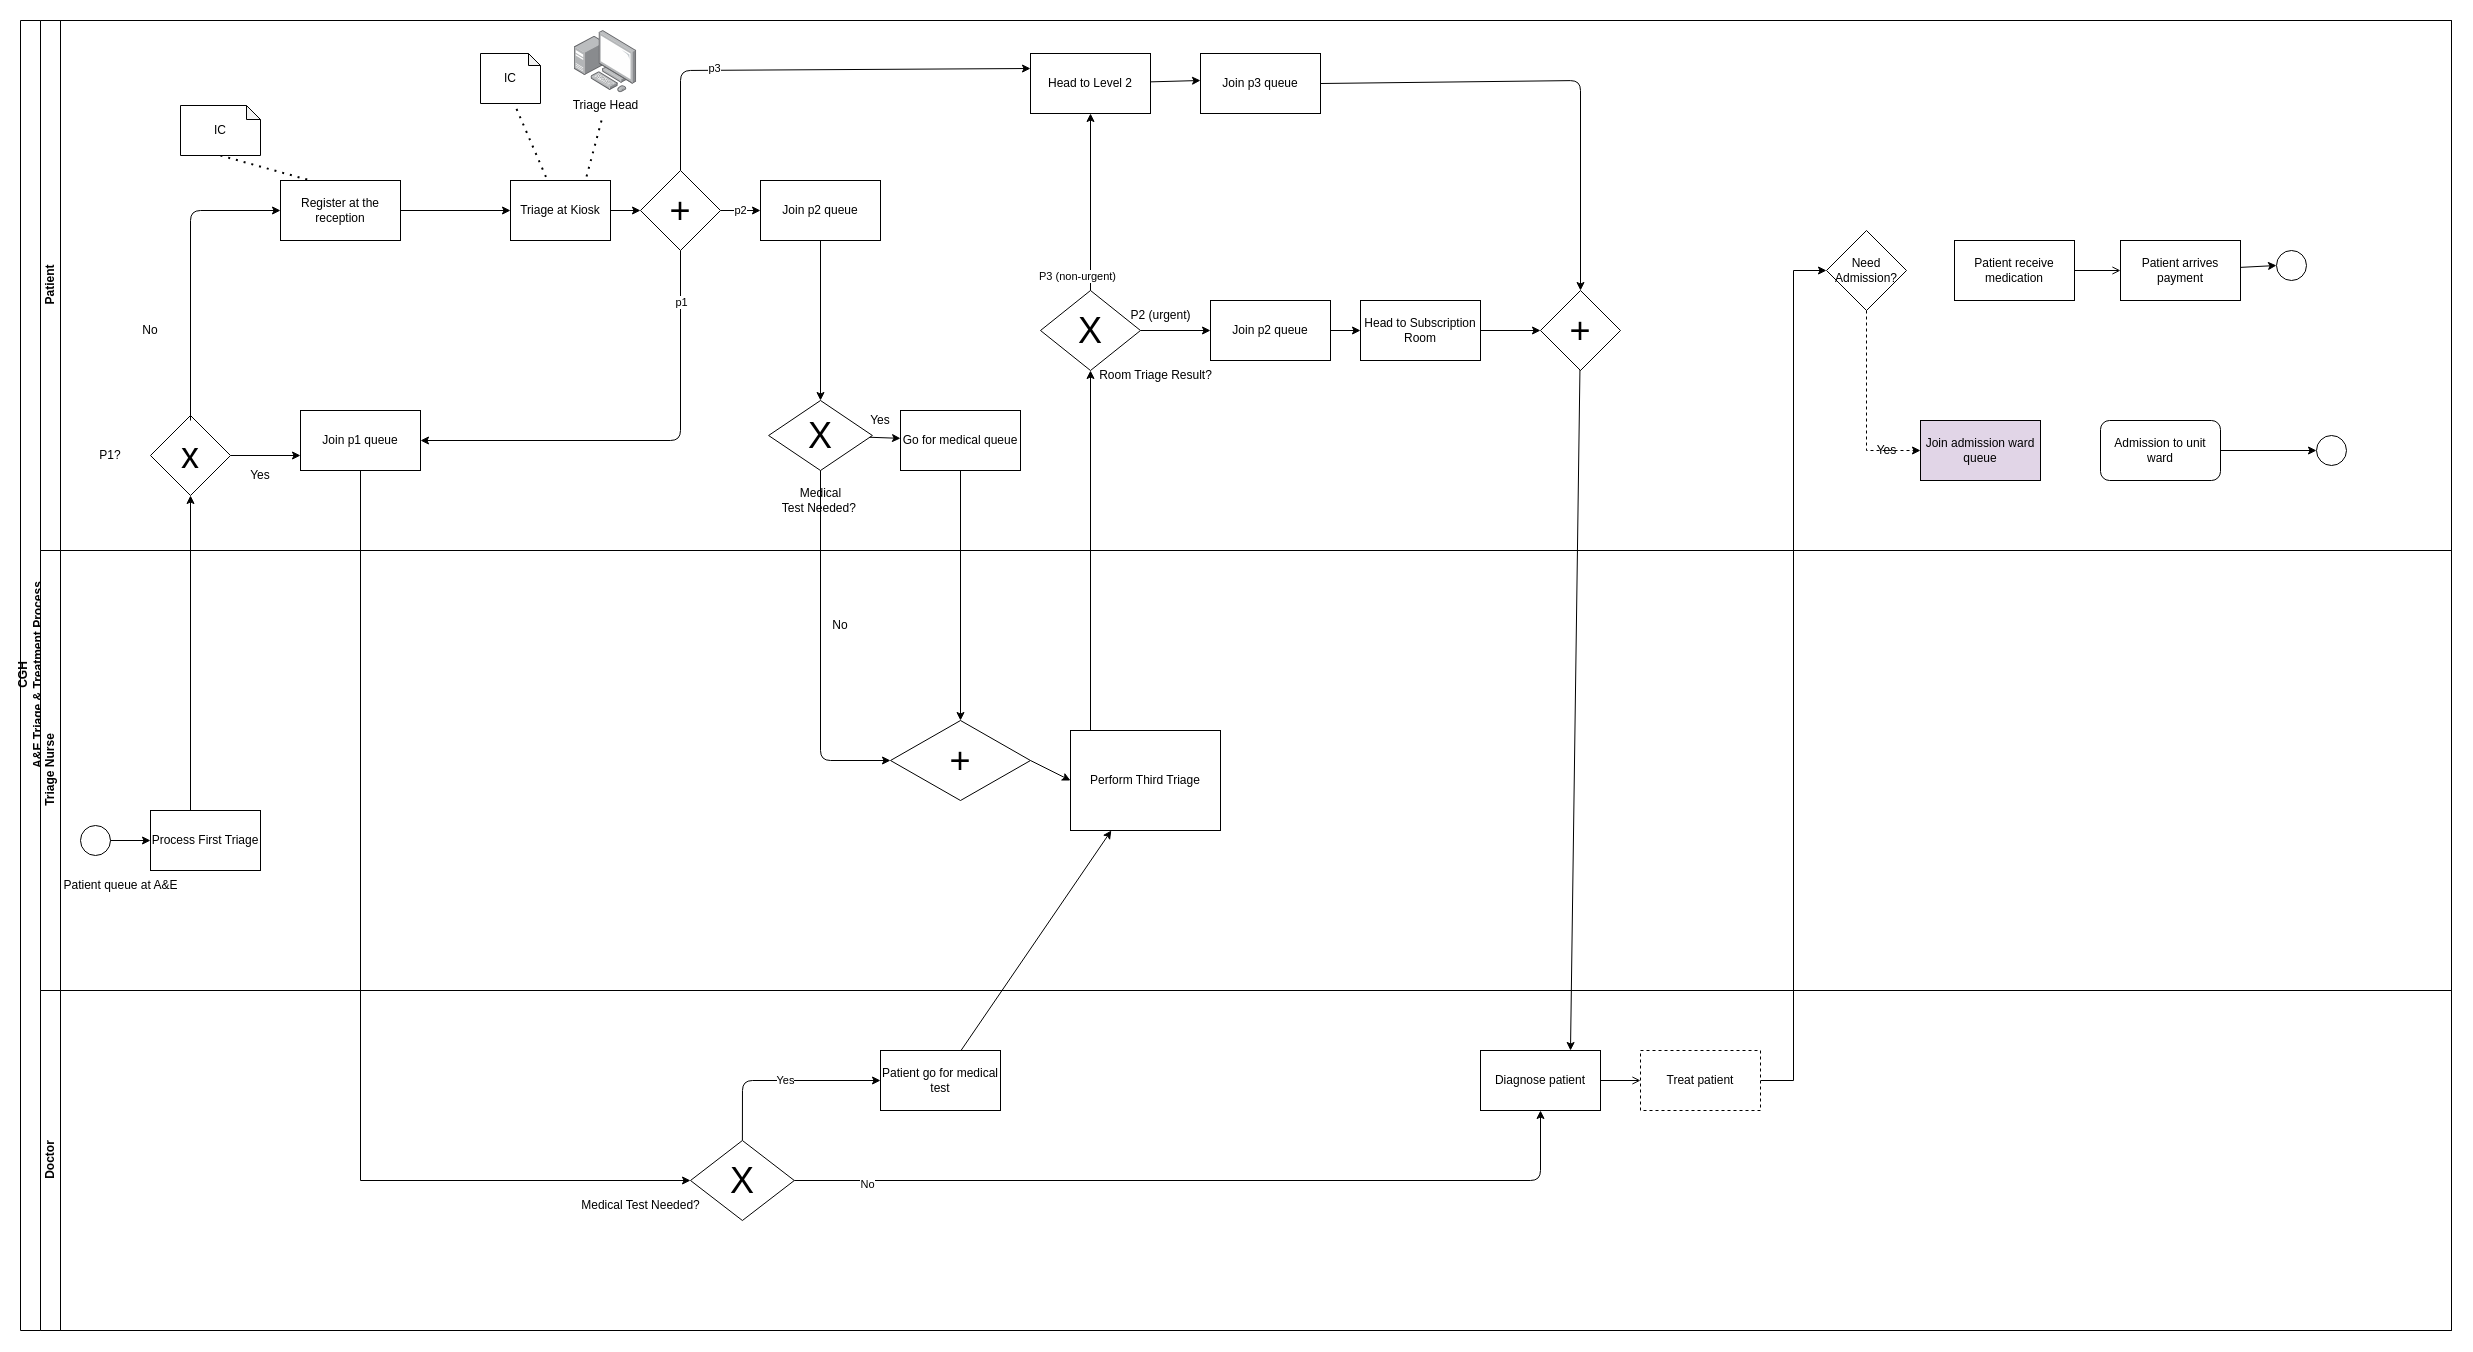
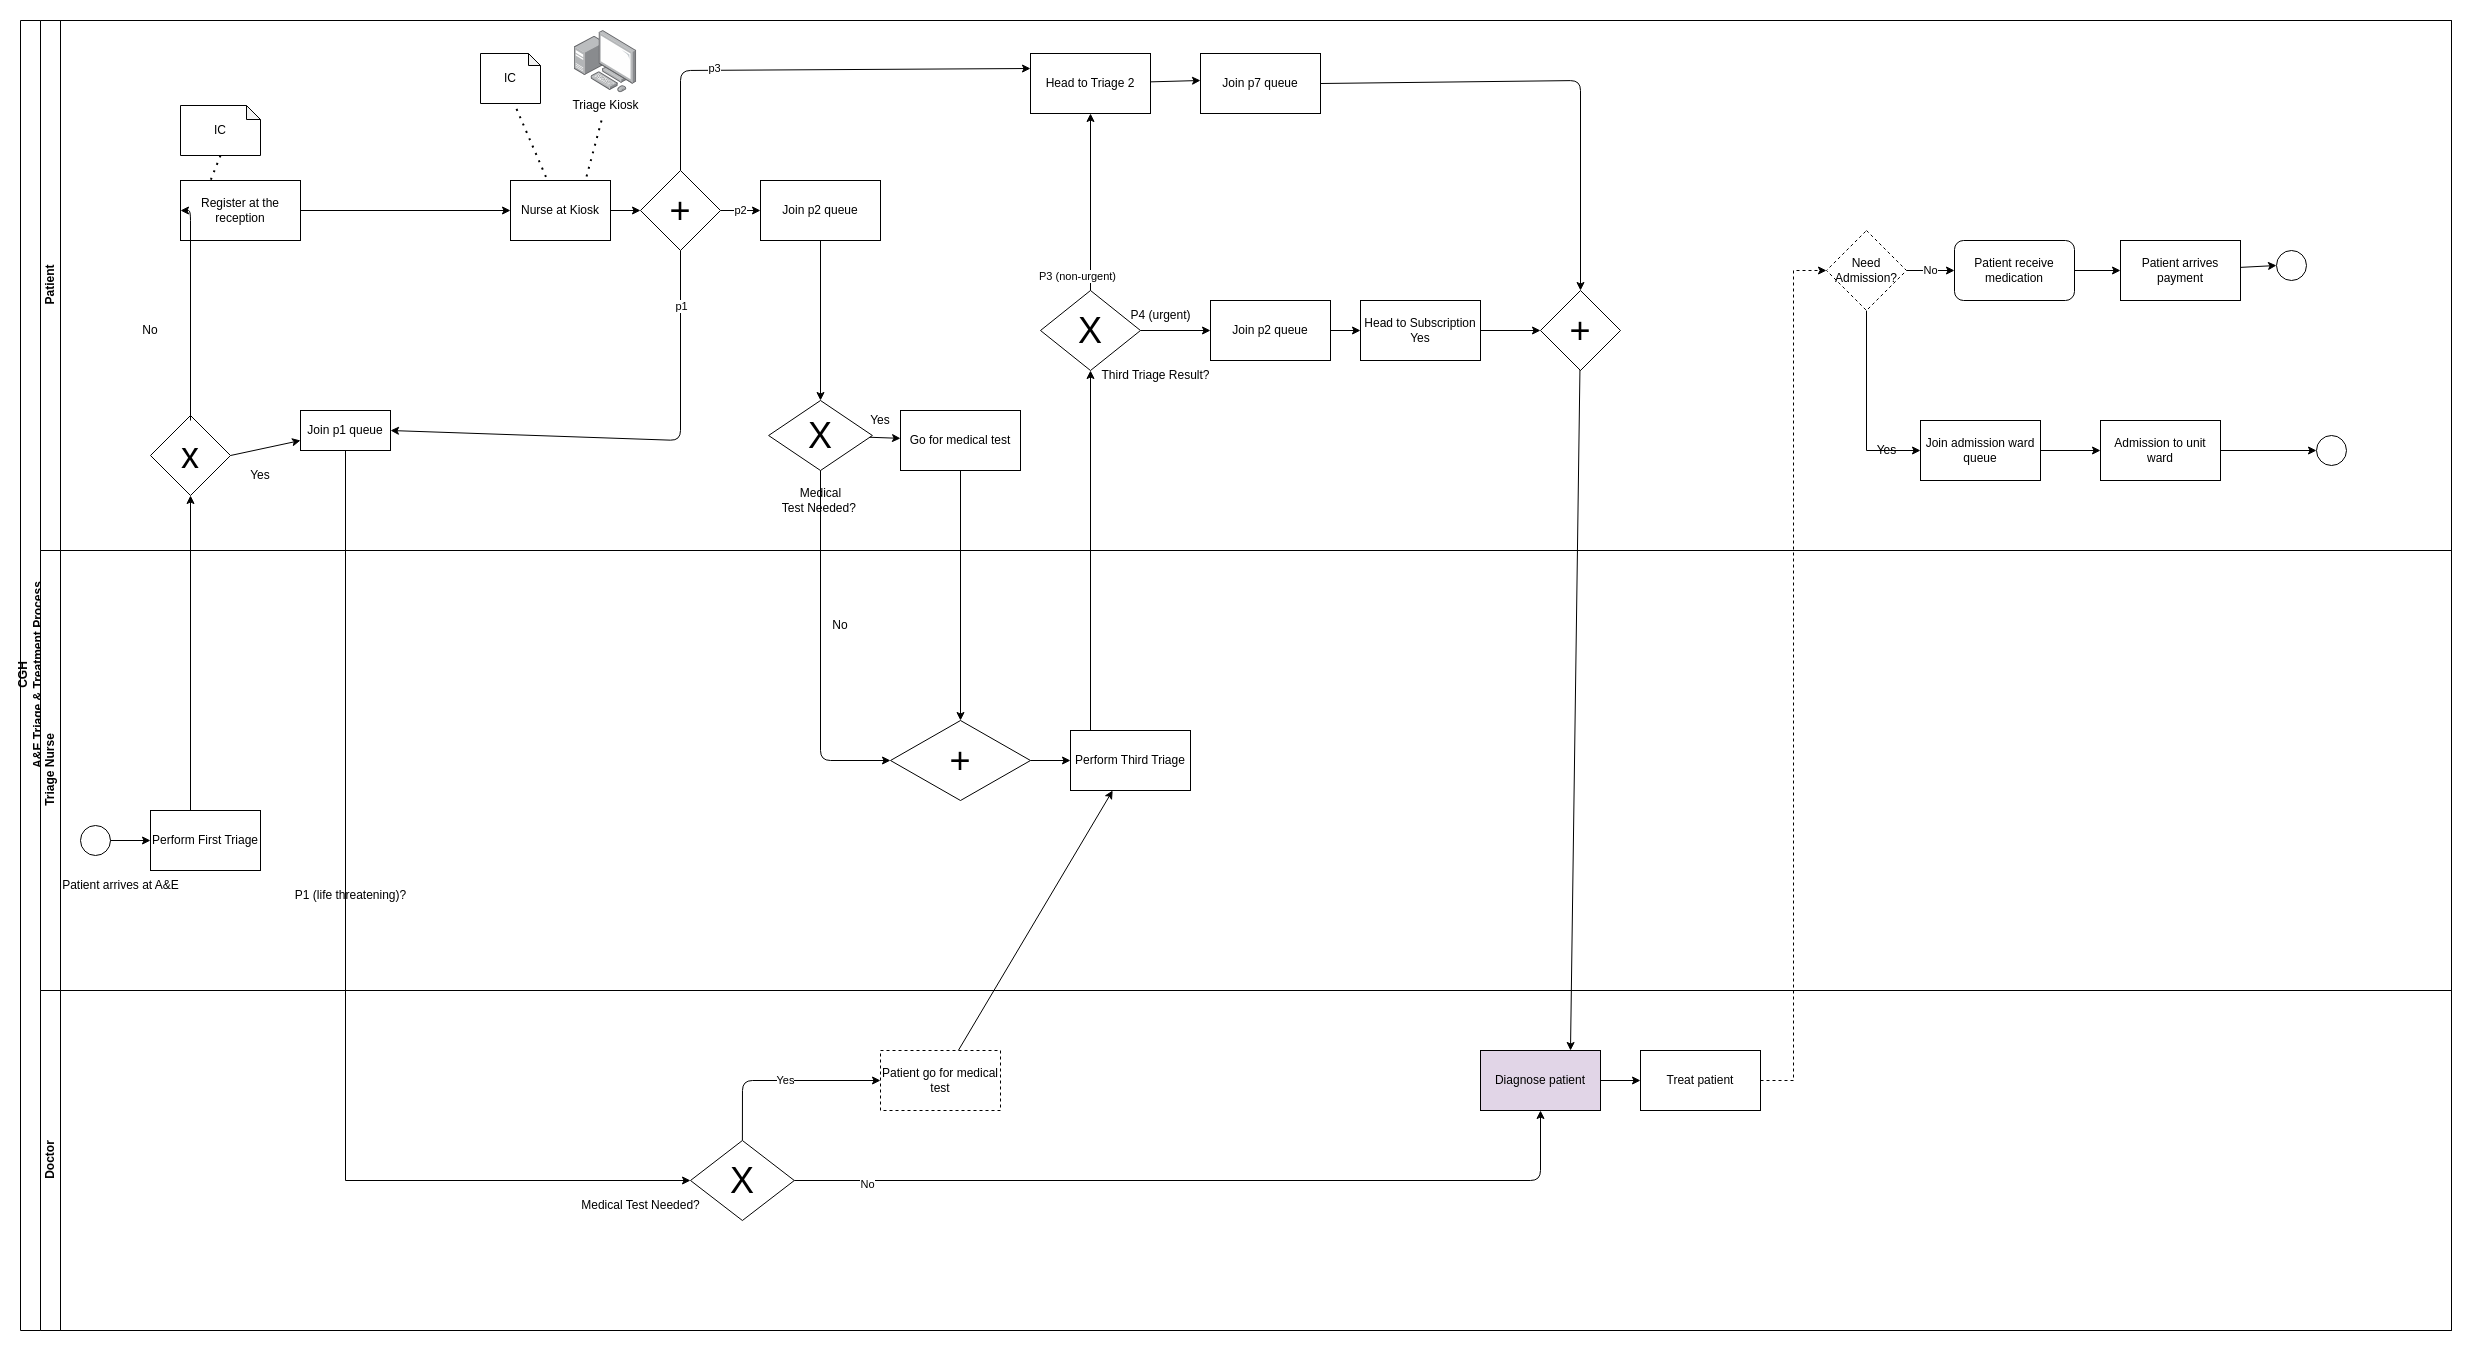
node "Head to Level 2": label "Head to Level 2" -> "Head to Triage 2"
node "Join p3 queue": label "Join p3 queue" -> "Join p7 queue"
node "Triage Head": label "Triage Head" -> "Triage Kiosk"
node "Register at the reception": moved (341, 211) -> (241, 211)
node "Triage at Kiosk": label "Triage at Kiosk" -> "Nurse at Kiosk"
node "Need Admission?": style solid -> dashed
edge "Need Admission?" -> "Patient receive medication": added, label "No"
node "Patient receive medication": shape rectangle -> rounded rectangle
edge "Patient receive medication" -> "Patient arrives payment": arrowhead open -> classic
node "P2 (urgent)": label "P2 (urgent)" -> "P4 (urgent)"
node "Head to Subscription Room": label "Head to Subscription Room" -> "Head to Subscription Yes"
node "Room Triage Result?": label "Room Triage Result?" -> "Third Triage Result?"
edge "Need Admission?" -> "Join admission ward queue": style dashed -> solid
node "Join p1 queue": size 120x60 -> 90x40
node "Go for medical queue": label "Go for medical queue" -> "Go for medical test"
node "Join admission ward queue": fillcolor #e1d5e7 -> #ffffff
edge "Join admission ward queue" -> "Admission to unit ward": added
node "Admission to unit ward": shape rounded rectangle -> rectangle
node "P1?": removed
edge "Treat patient" -> "Need Admission?": style solid -> dashed
node "Perform Third Triage": size 150x100 -> 120x60
node "Process First Triage": label "Process First Triage" -> "Perform First Triage"
node "Patient queue at A&E": label "Patient queue at A&E" -> "Patient arrives at A&E"
node "P1 (life threatening)?": added
node "Patient go for medical test": style solid -> dashed
node "Diagnose patient": fillcolor #ffffff -> #e1d5e7
edge "Diagnose patient" -> "Treat patient": arrowhead open -> classic
node "Treat patient": style dashed -> solid
